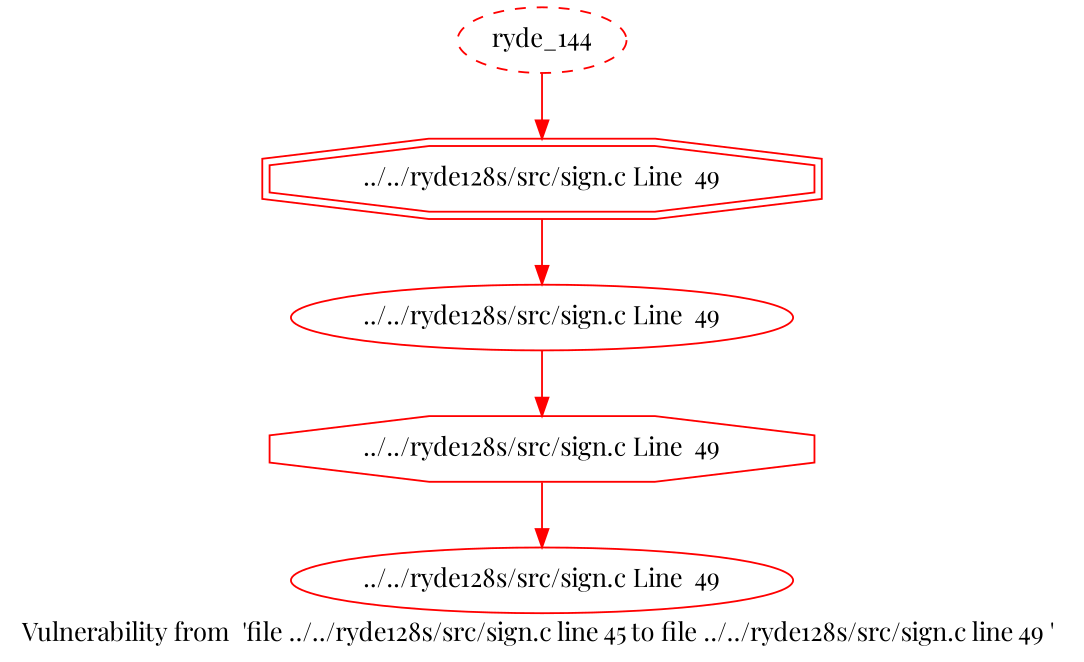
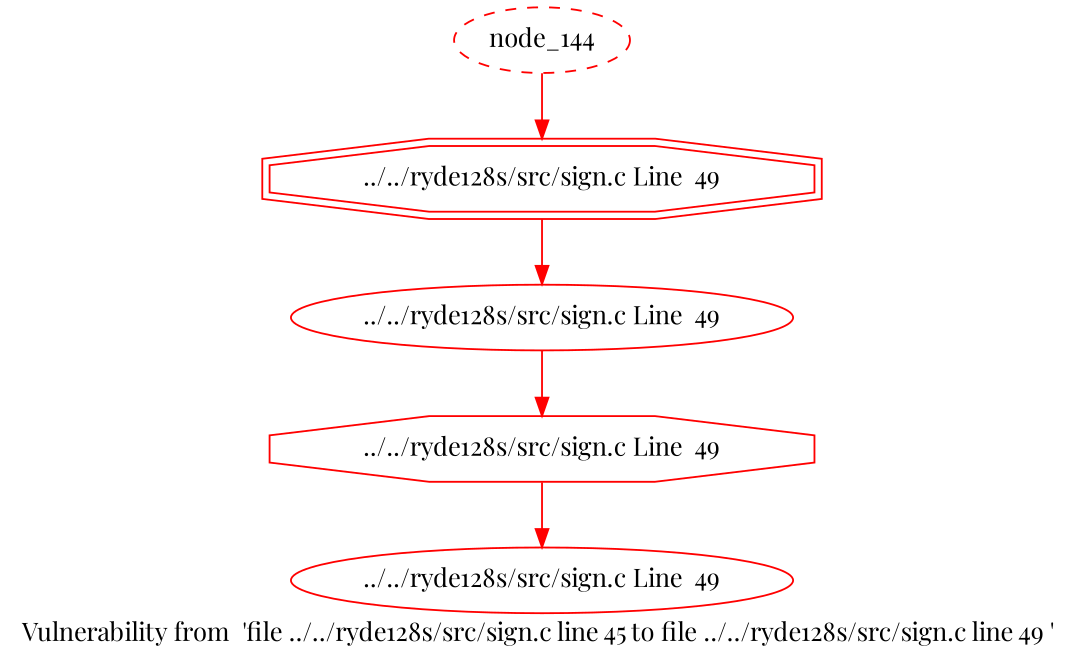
node "ryde_144": label "ryde_144" -> "node_144"
